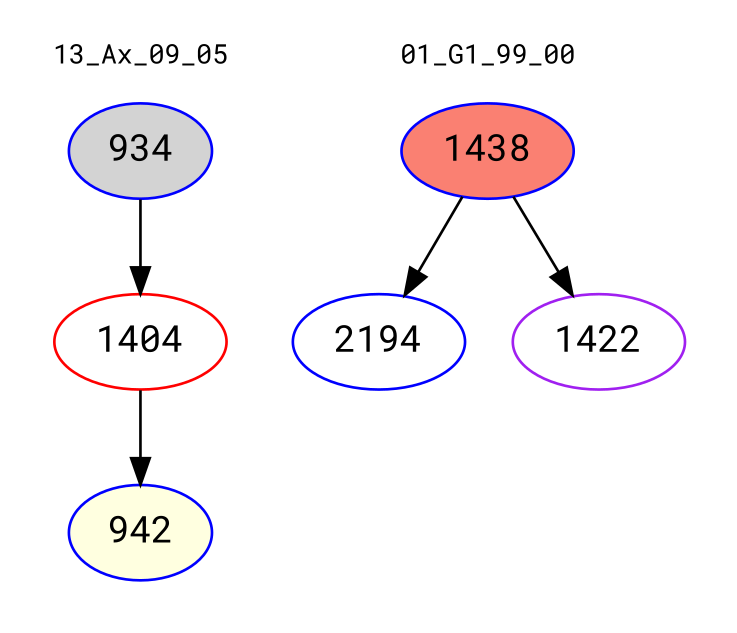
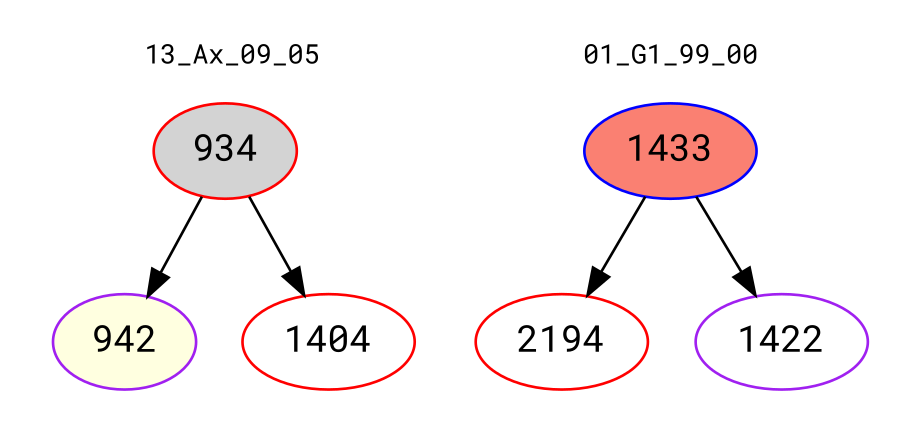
node "934": color blue -> red
node "1438": label "1438" -> "1433"
node "2194": color blue -> red
edge "1404" -> "942": now "934" -> "942"
node "942": color blue -> purple
